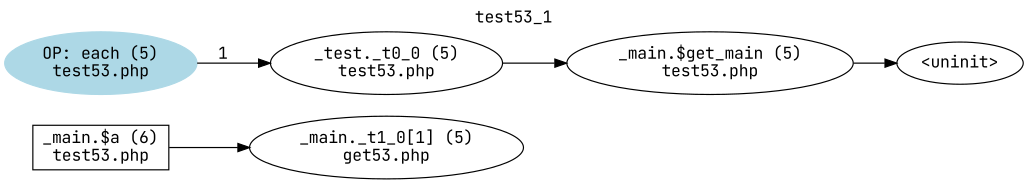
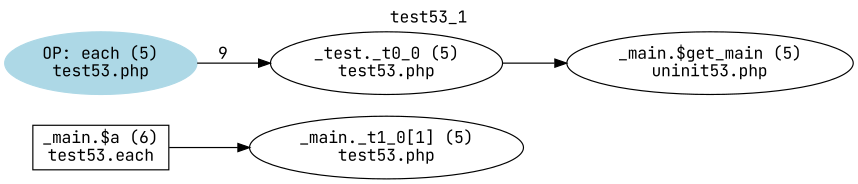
edge "OP: each (5) test53.php" -> "_test._t0_0 (5) test53.php": label "1" -> "9"
node "_main.$get_main (5) test53.php": label "_main.$get_main (5) test53.php" -> "_main.$get_main (5) uninit53.php"
node "<uninit>": removed
node "_main.$a (6) test53.php": label "_main.$a (6) test53.php" -> "_main.$a (6) test53.each"
node "_main._t1_0[1] (5) get53.php": label "_main._t1_0[1] (5) get53.php" -> "_main._t1_0[1] (5) test53.php"
